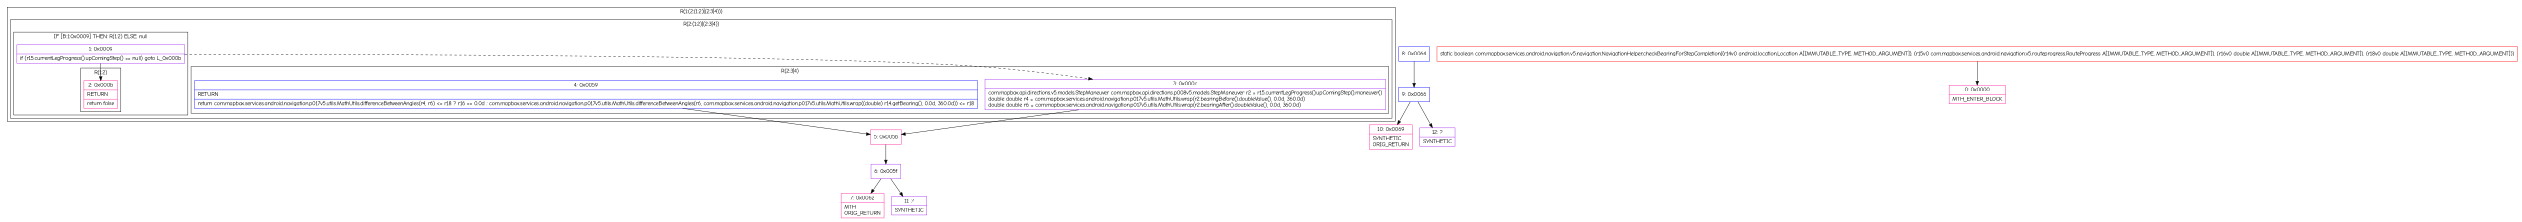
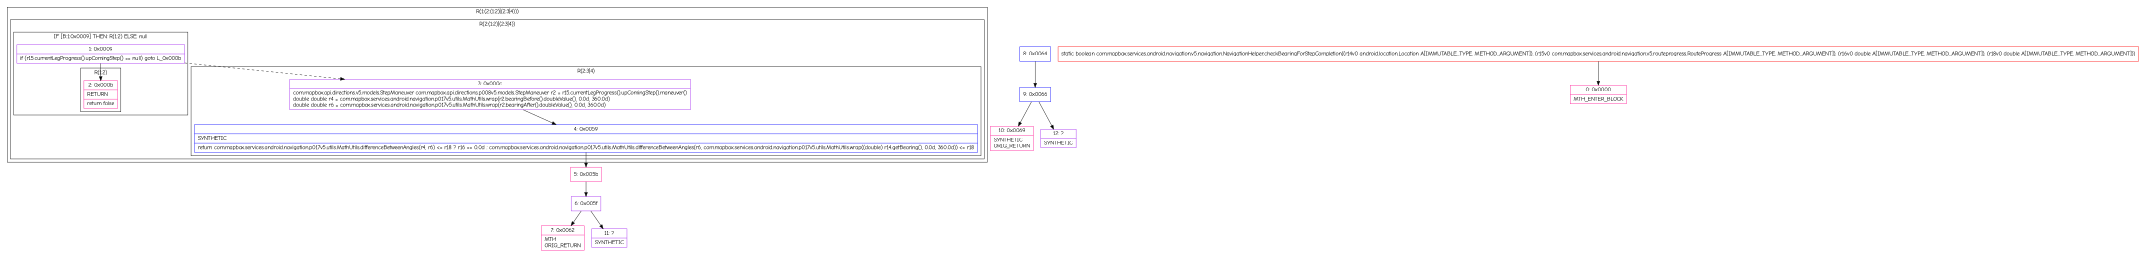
node "4: 0x0059": text "RETURN" -> "SYNTHETIC"
edge "3: 0x000c" -> "5: 0x005b": now "3: 0x000c" -> "4: 0x0059"
